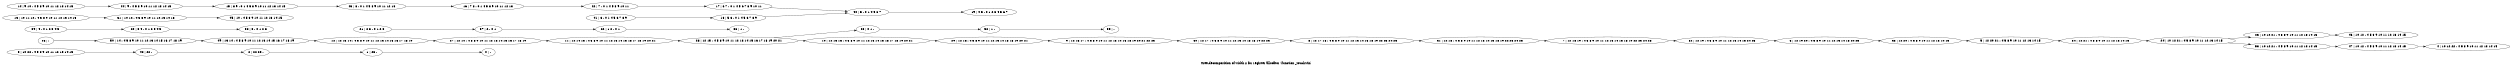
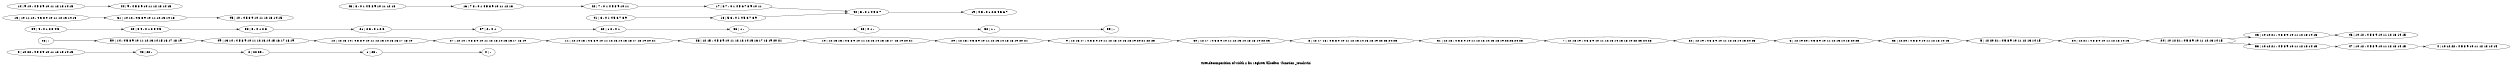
node "15 | 8 9 : 0 1 4 5 8 9 10 11 12 13 14 15": removed
edge "38 | 3 : 0 1 2 3" -> "21 | 2 3 : 0 1 2 3": added
edge "28 | 12 15 : 4 5 8 9 10 11 12 13 14 15 16 17 18 19 20 21" -> "23 | 0 1 :": now "36 | 1 :" -> "23 | 0 1 :"
